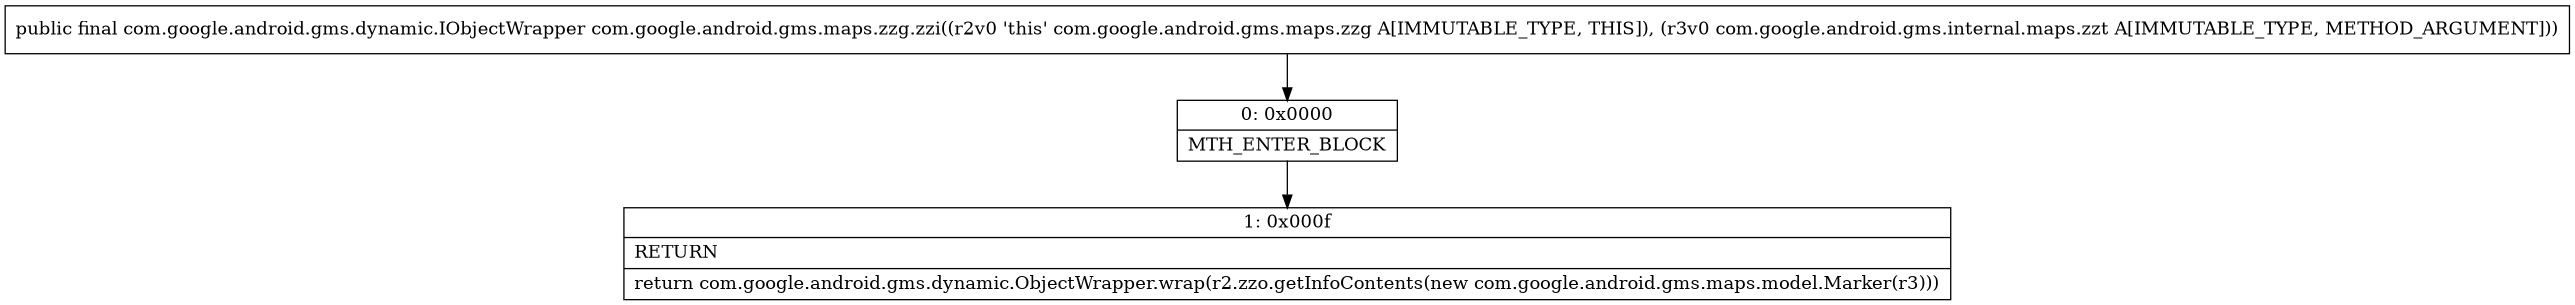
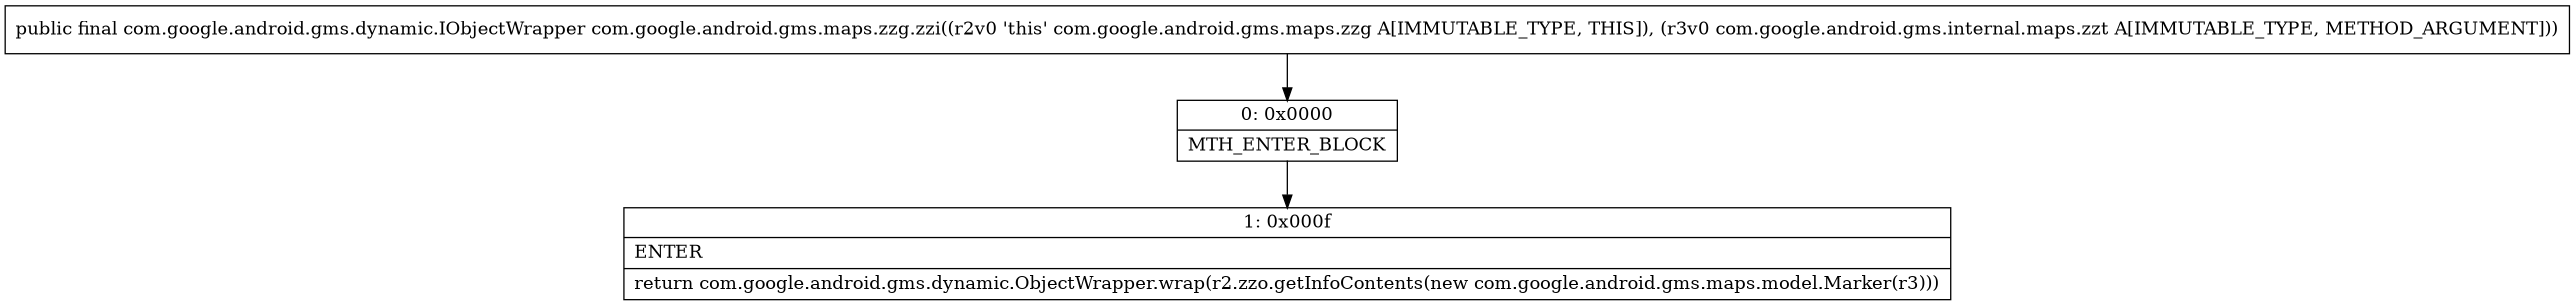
node "1: 0x000f": text "RETURN" -> "ENTER"
